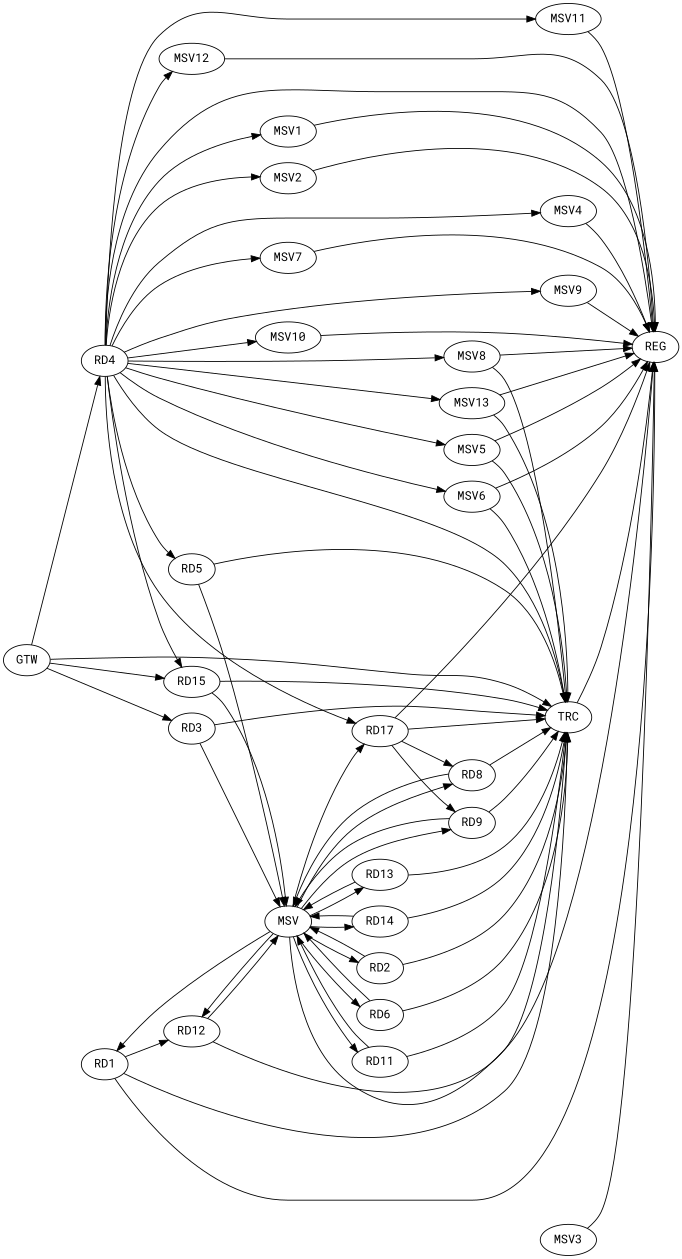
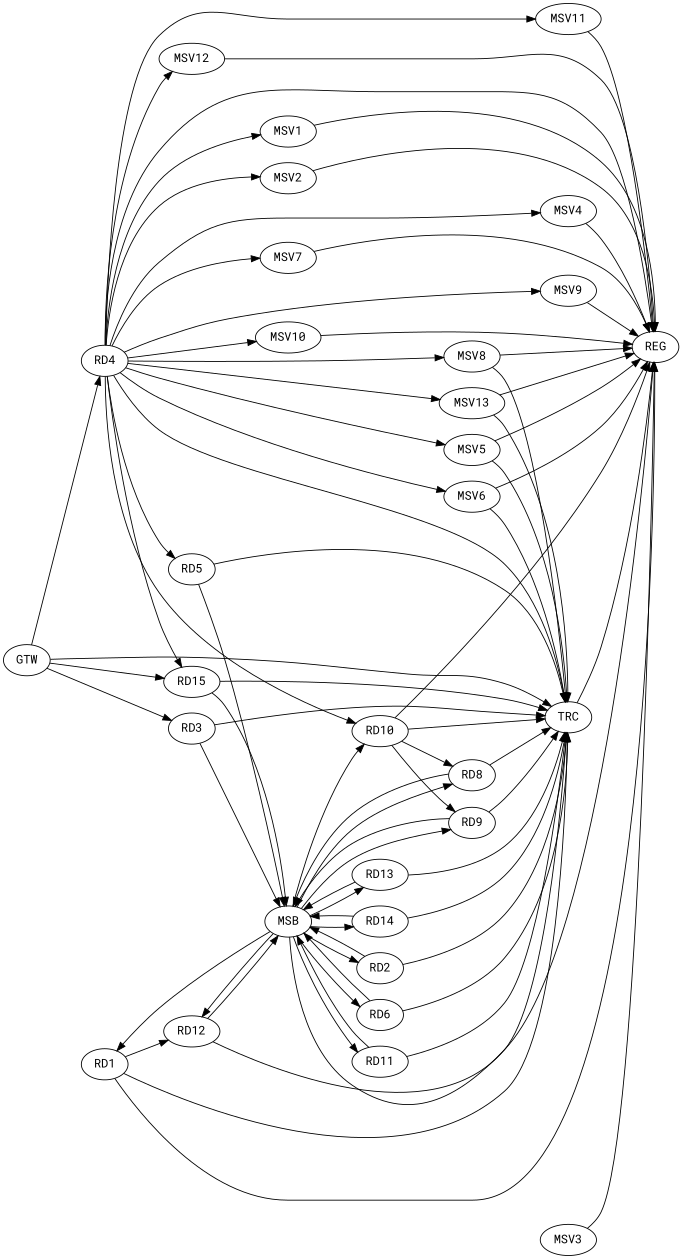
node "RD17": label "RD17" -> "RD10"
node "MSV": label "MSV" -> "MSB"
